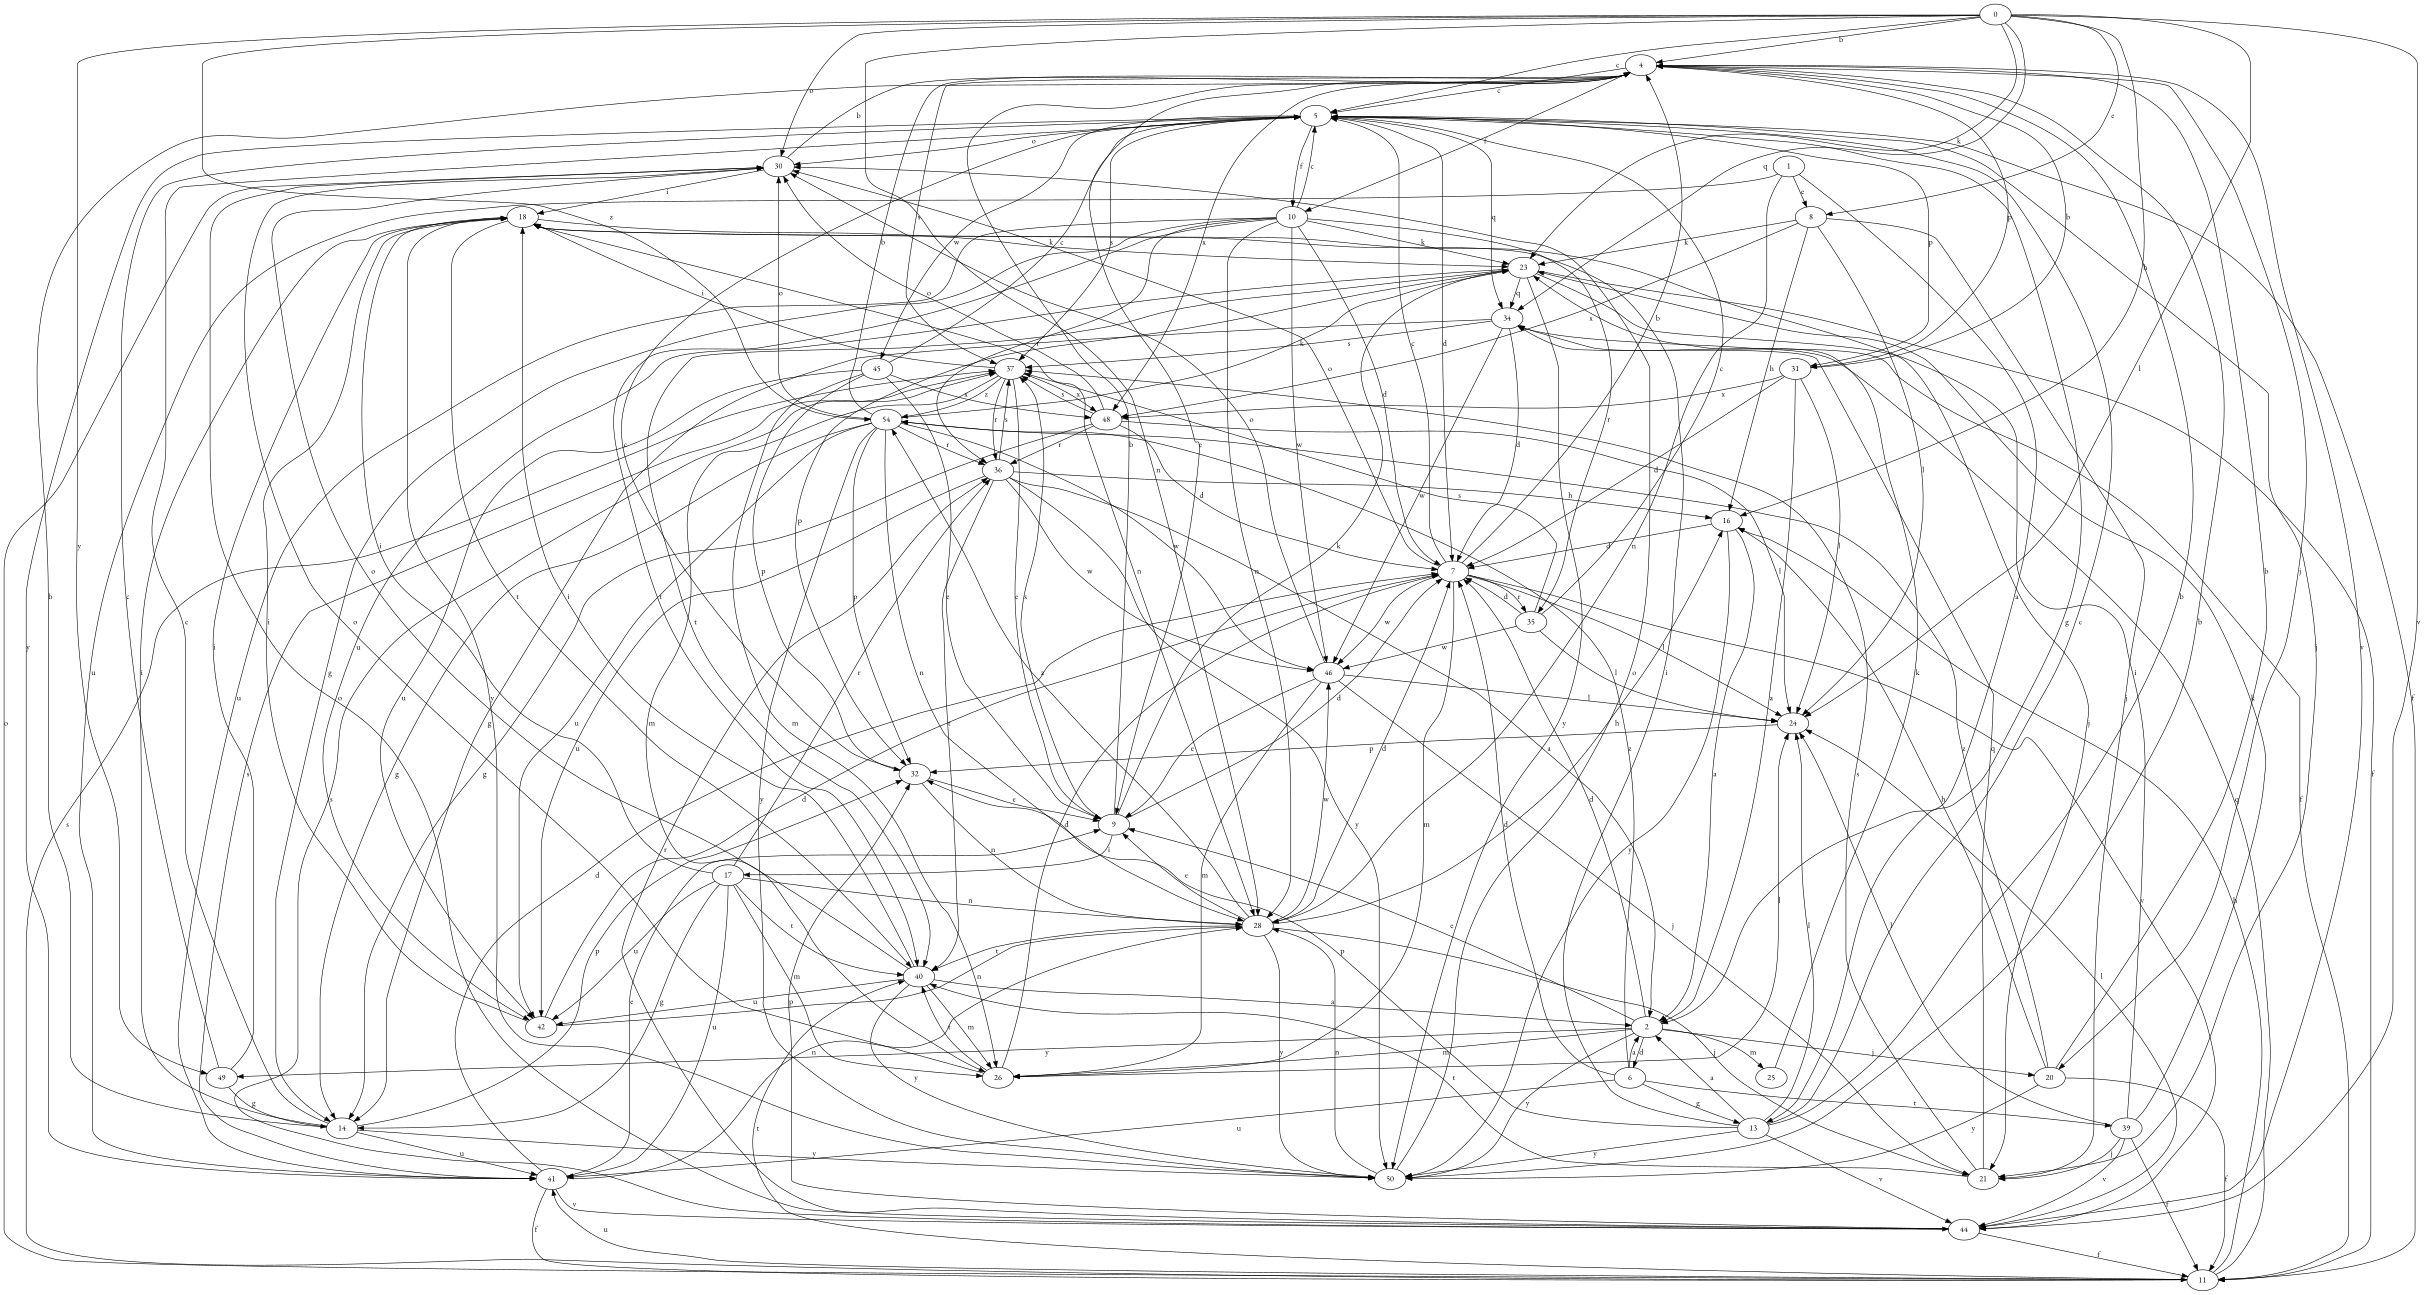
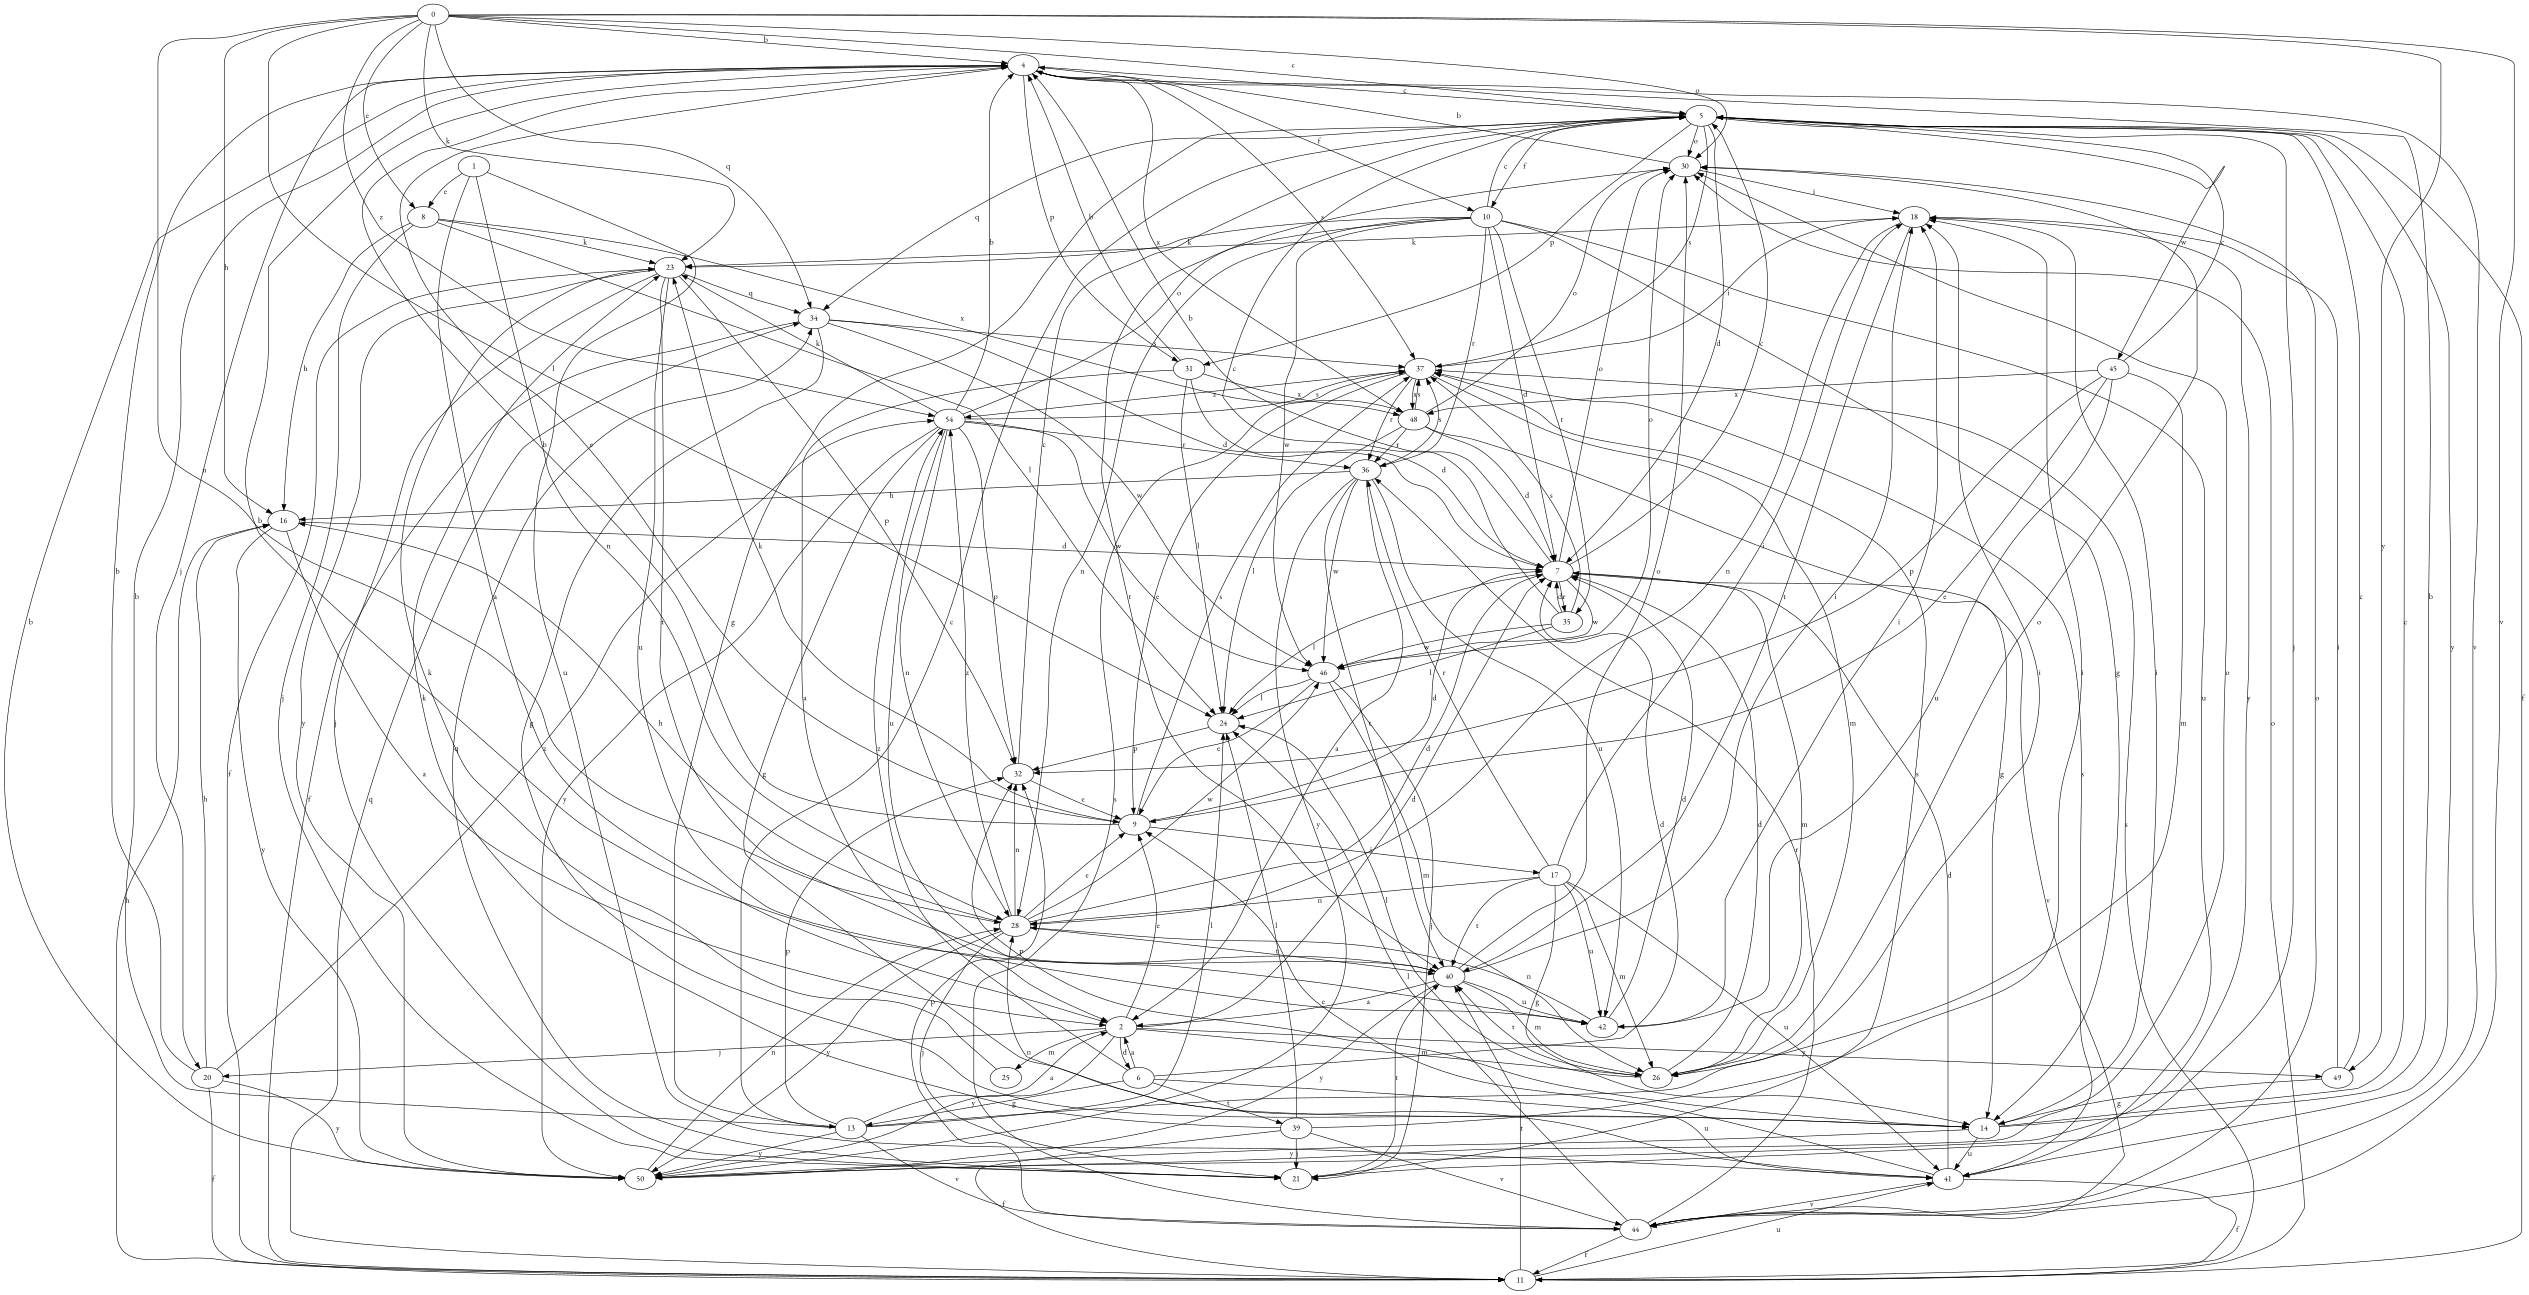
edge "54" -> "37": added, label "s"
edge "40" -> "4": added, label "b"
edge "32" -> "28": reversed
